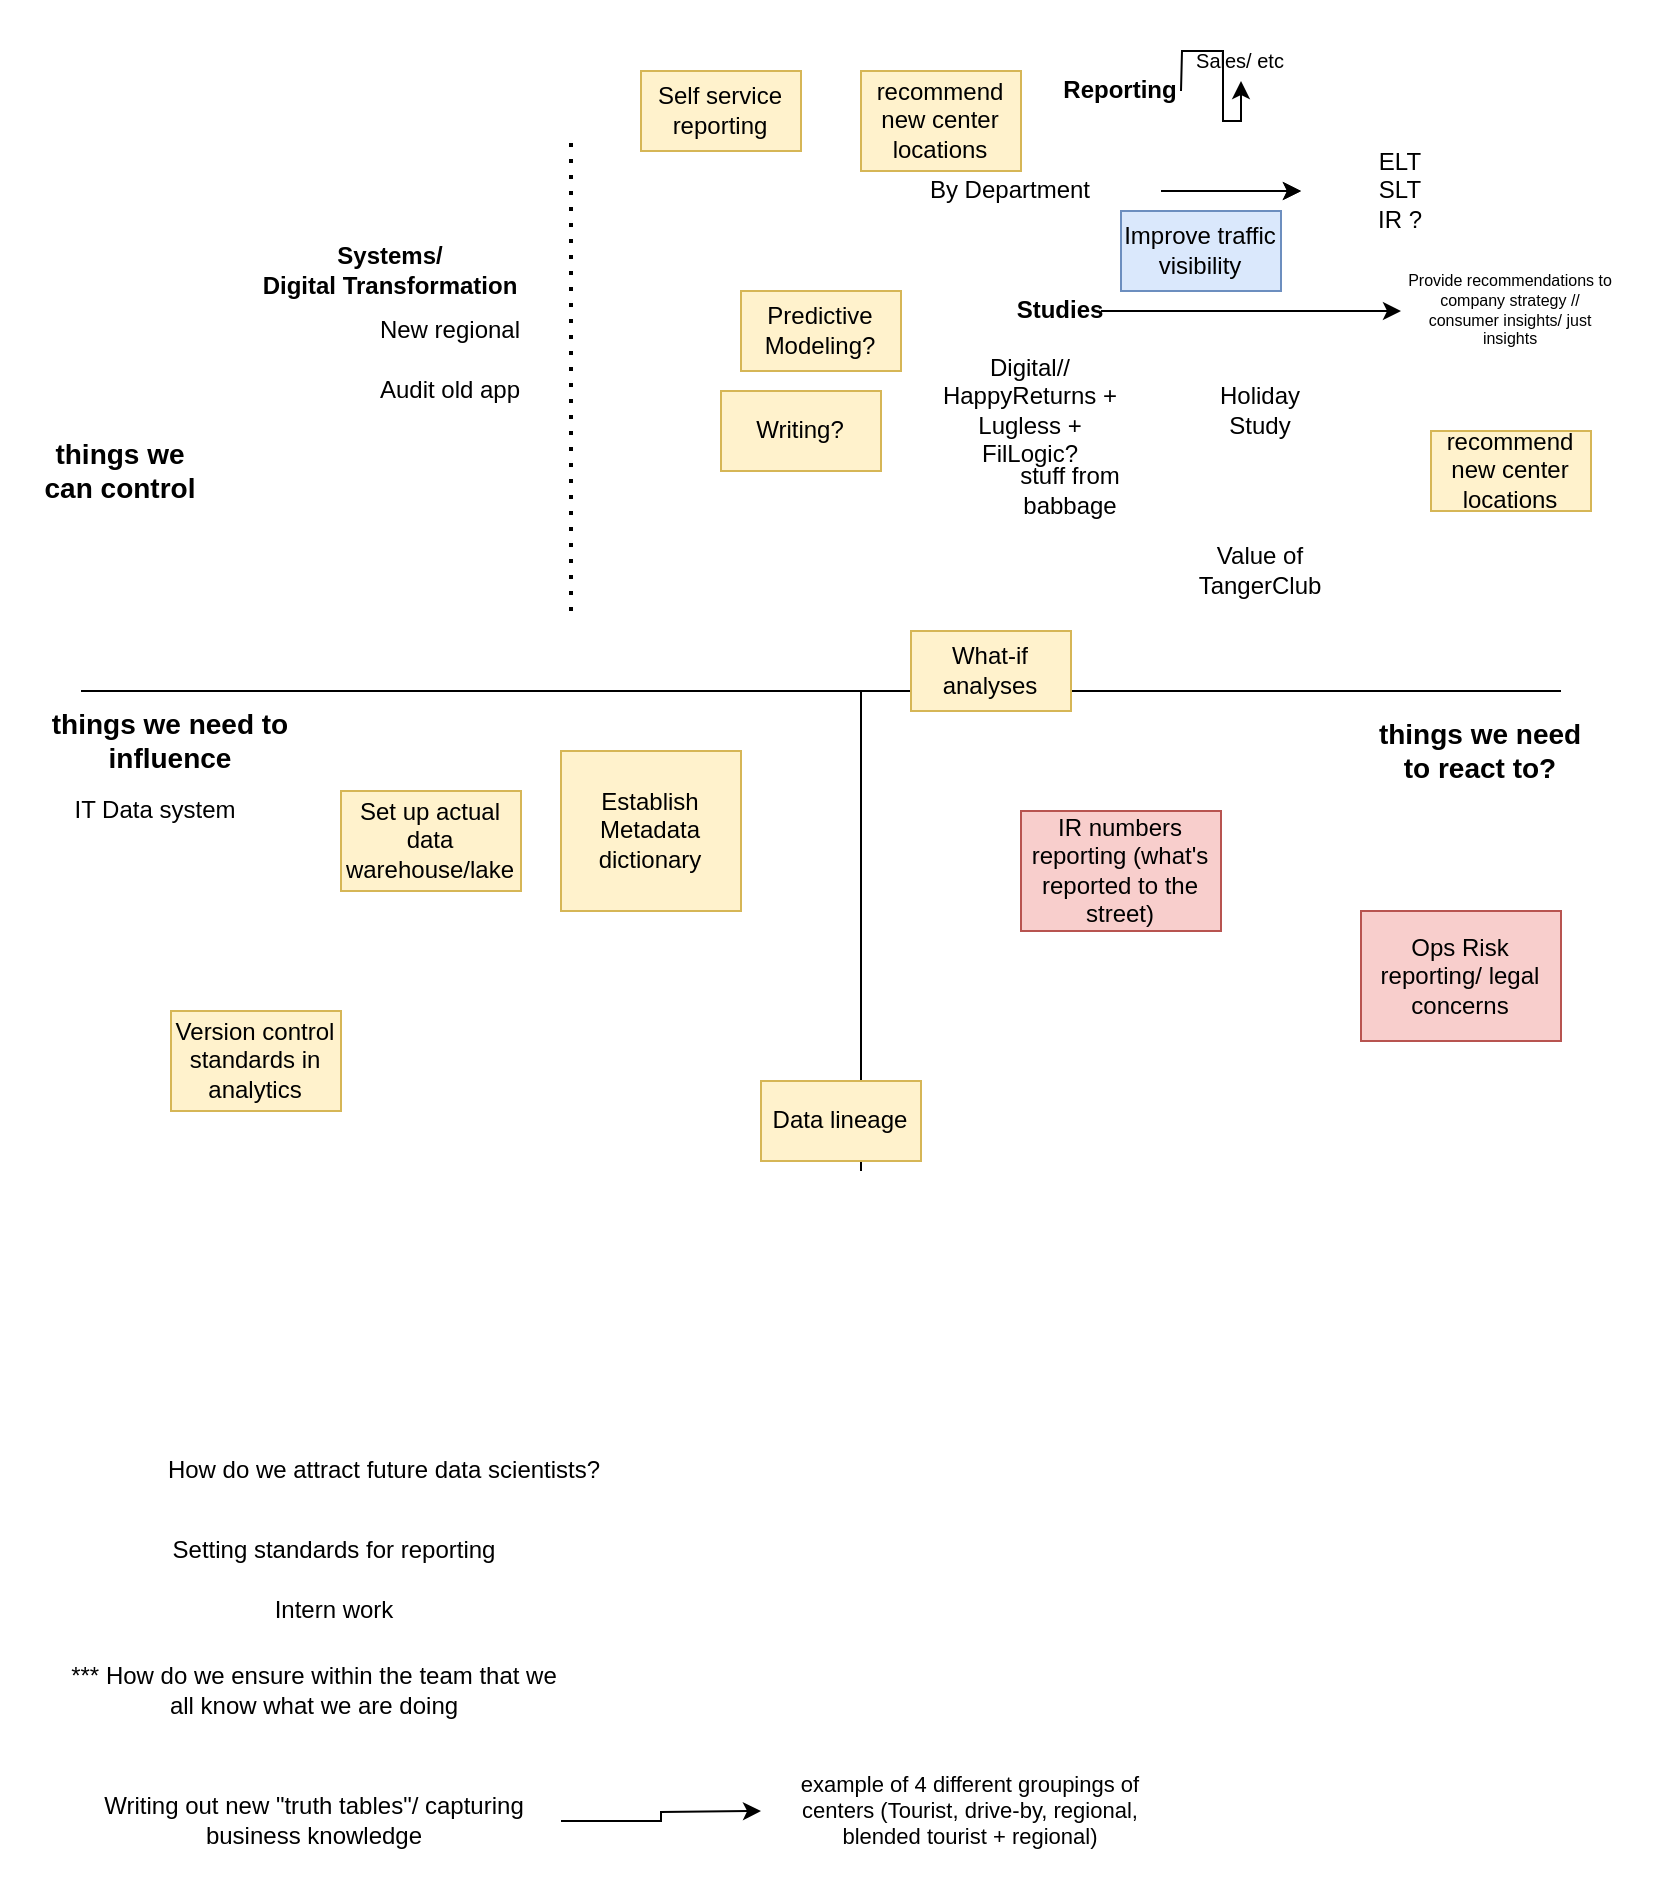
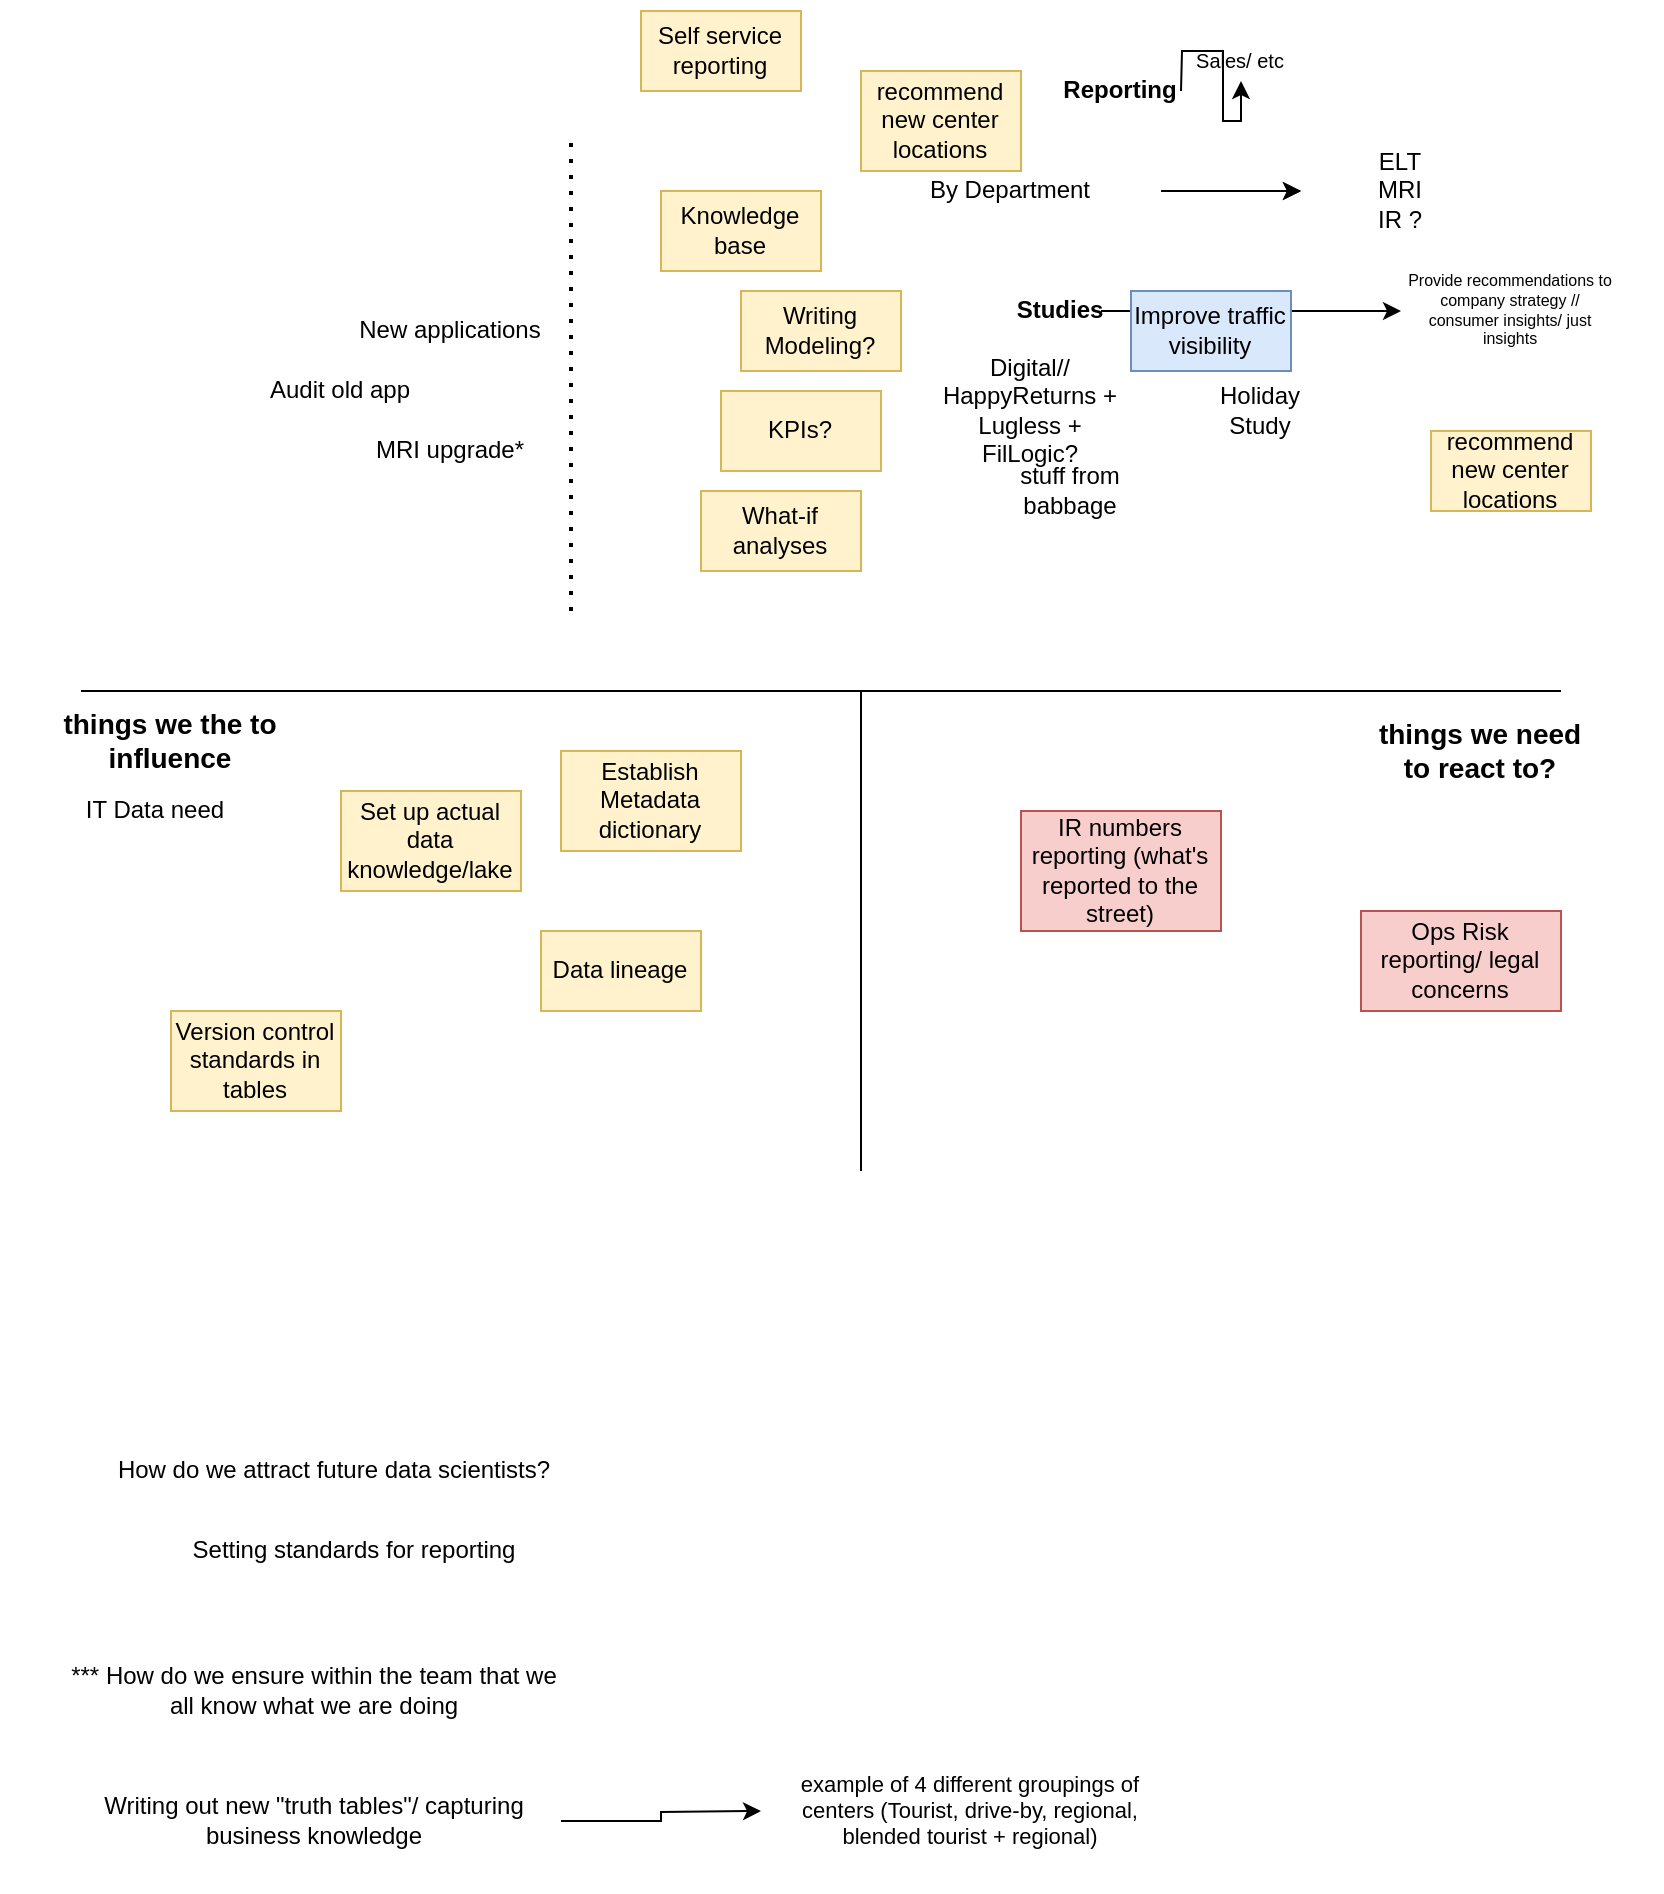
node "Self service reporting": moved (721, 111) -> (721, 51)
node "ELT SLT IR ?": label "ELT SLT IR ?" -> "ELT MRI IR ?"
node "Knowledge base": added
node "Improve traffic visibility": moved (1201, 251) -> (1211, 331)
node "Systems/ Digital Transformation": removed
node "New regional": label "New regional" -> "New applications"
node "Predictive Modeling?": label "Predictive Modeling?" -> "Writing Modeling?"
node "Audit old app": moved (451, 391) -> (341, 391)
node "Writing?": label "Writing?" -> "KPIs?"
node "MRI upgrade*": added
node "things we can control": removed
node "Value of TangerClub": removed
node "What-if analyses": moved (991, 671) -> (781, 531)
node "things we need to influence": label "things we need to influence" -> "things we the to influence"
node "IT Data system": label "IT Data system" -> "IT Data need"
node "Establish Metadata dictionary": size 180x160 -> 180x100
node "Set up actual data warehouse/lake": label "Set up actual data warehouse/lake" -> "Set up actual data knowledge/lake"
node "Ops Risk reporting/ legal concerns": size 200x130 -> 200x100
node "Version control standards in analytics": label "Version control standards in analytics" -> "Version control standards in tables"
node "Data lineage": moved (841, 1121) -> (621, 971)
node "How do we attract future data scientists?": moved (384, 1471) -> (334, 1471)
node "Setting standards for reporting": moved (334, 1551) -> (354, 1551)
node "Intern work": removed
